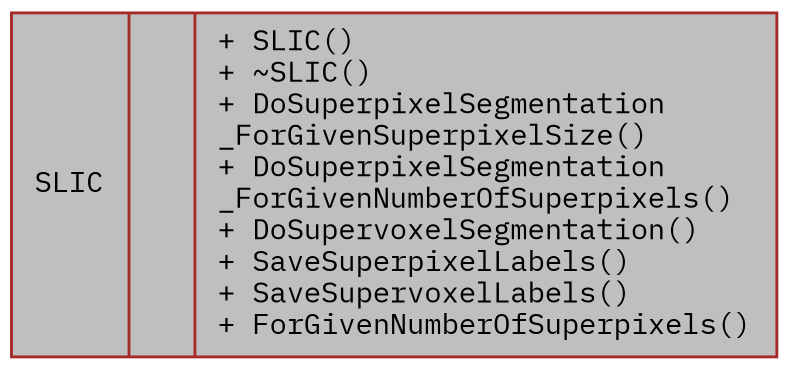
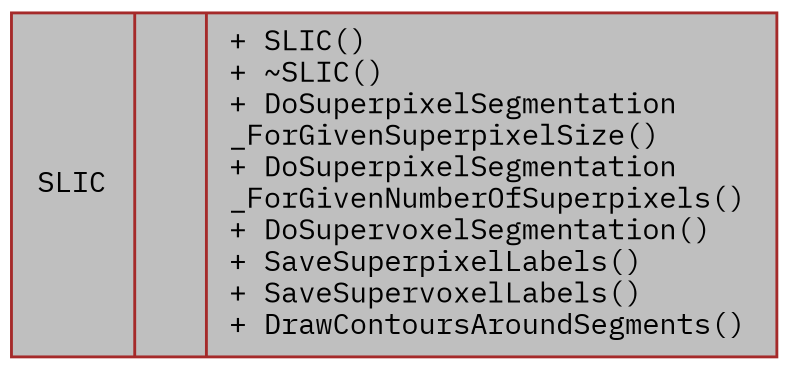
node "SLIC": text "+ ForGivenNumberOfSuperpixels()" -> "+ DrawContoursAroundSegments()"
